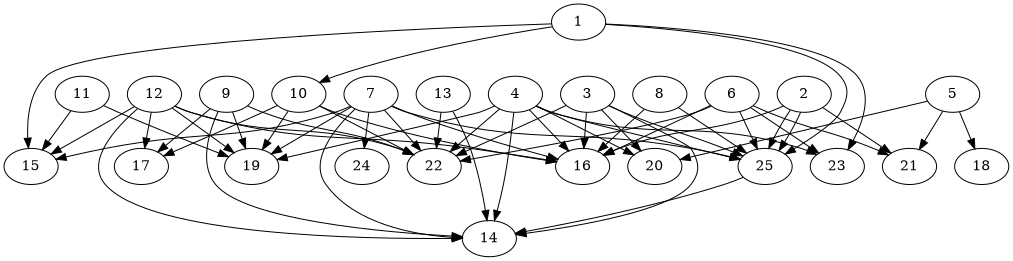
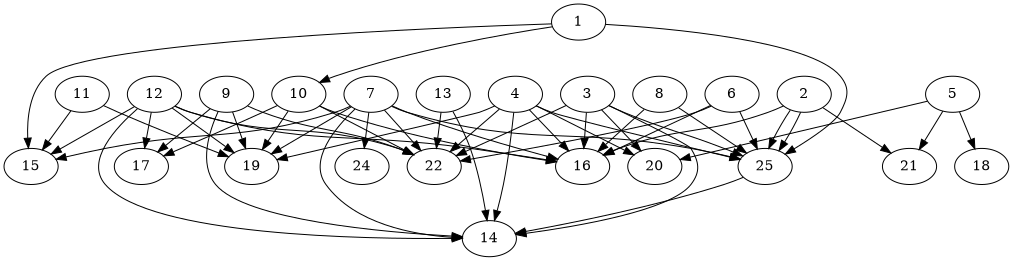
edge "6" -> "21": removed
node "23": removed
